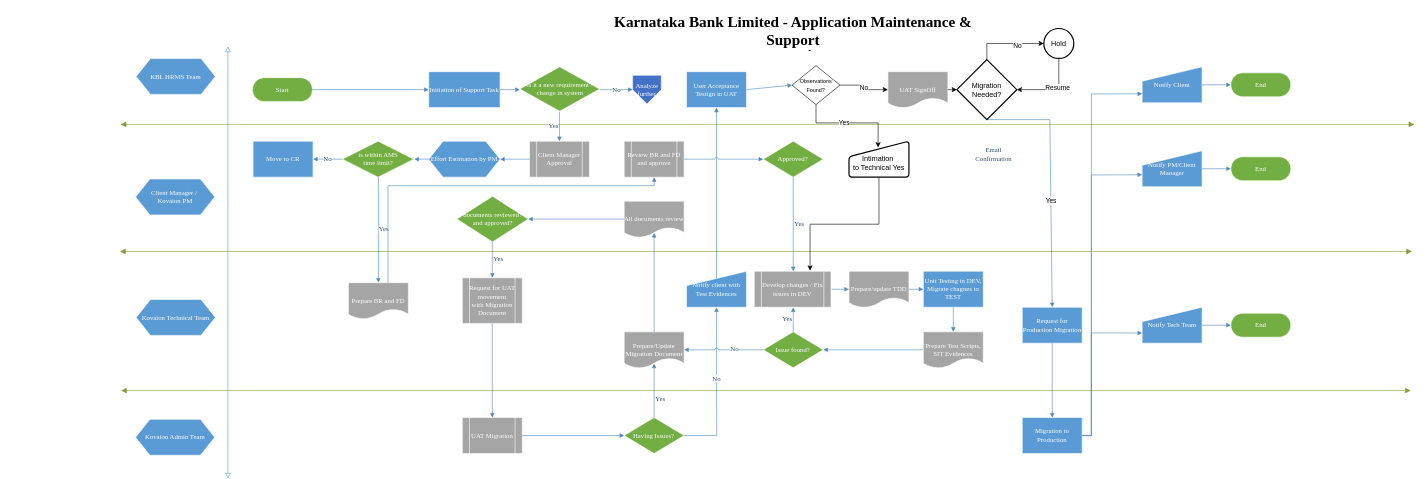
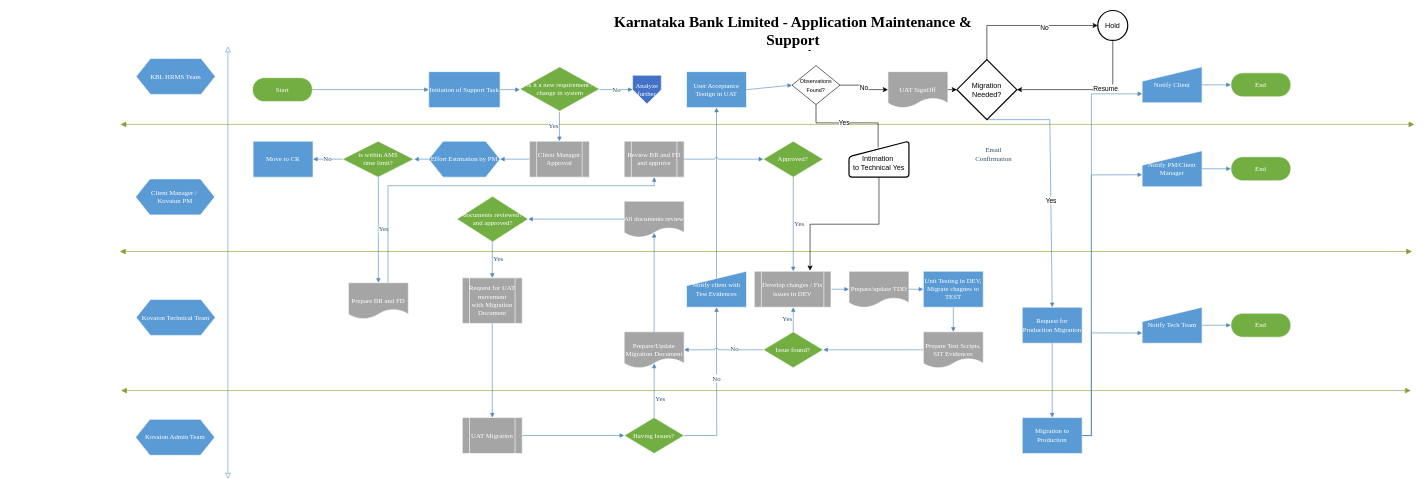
node "Hold": moved (1059, 44) -> (1113, 26)
edge "Observations Found?" -> "Intimation to Technical Yes": arrowhead classic -> none
